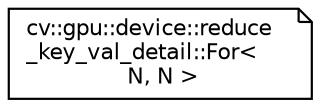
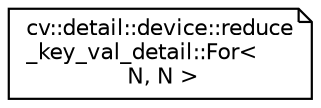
node "cv::gpu::device::reduce _key_val_detail::For< N, N >": label "cv::gpu::device::reduce _key_val_detail::For< N, N >" -> "cv::detail::device::reduce _key_val_detail::For< N, N >"
